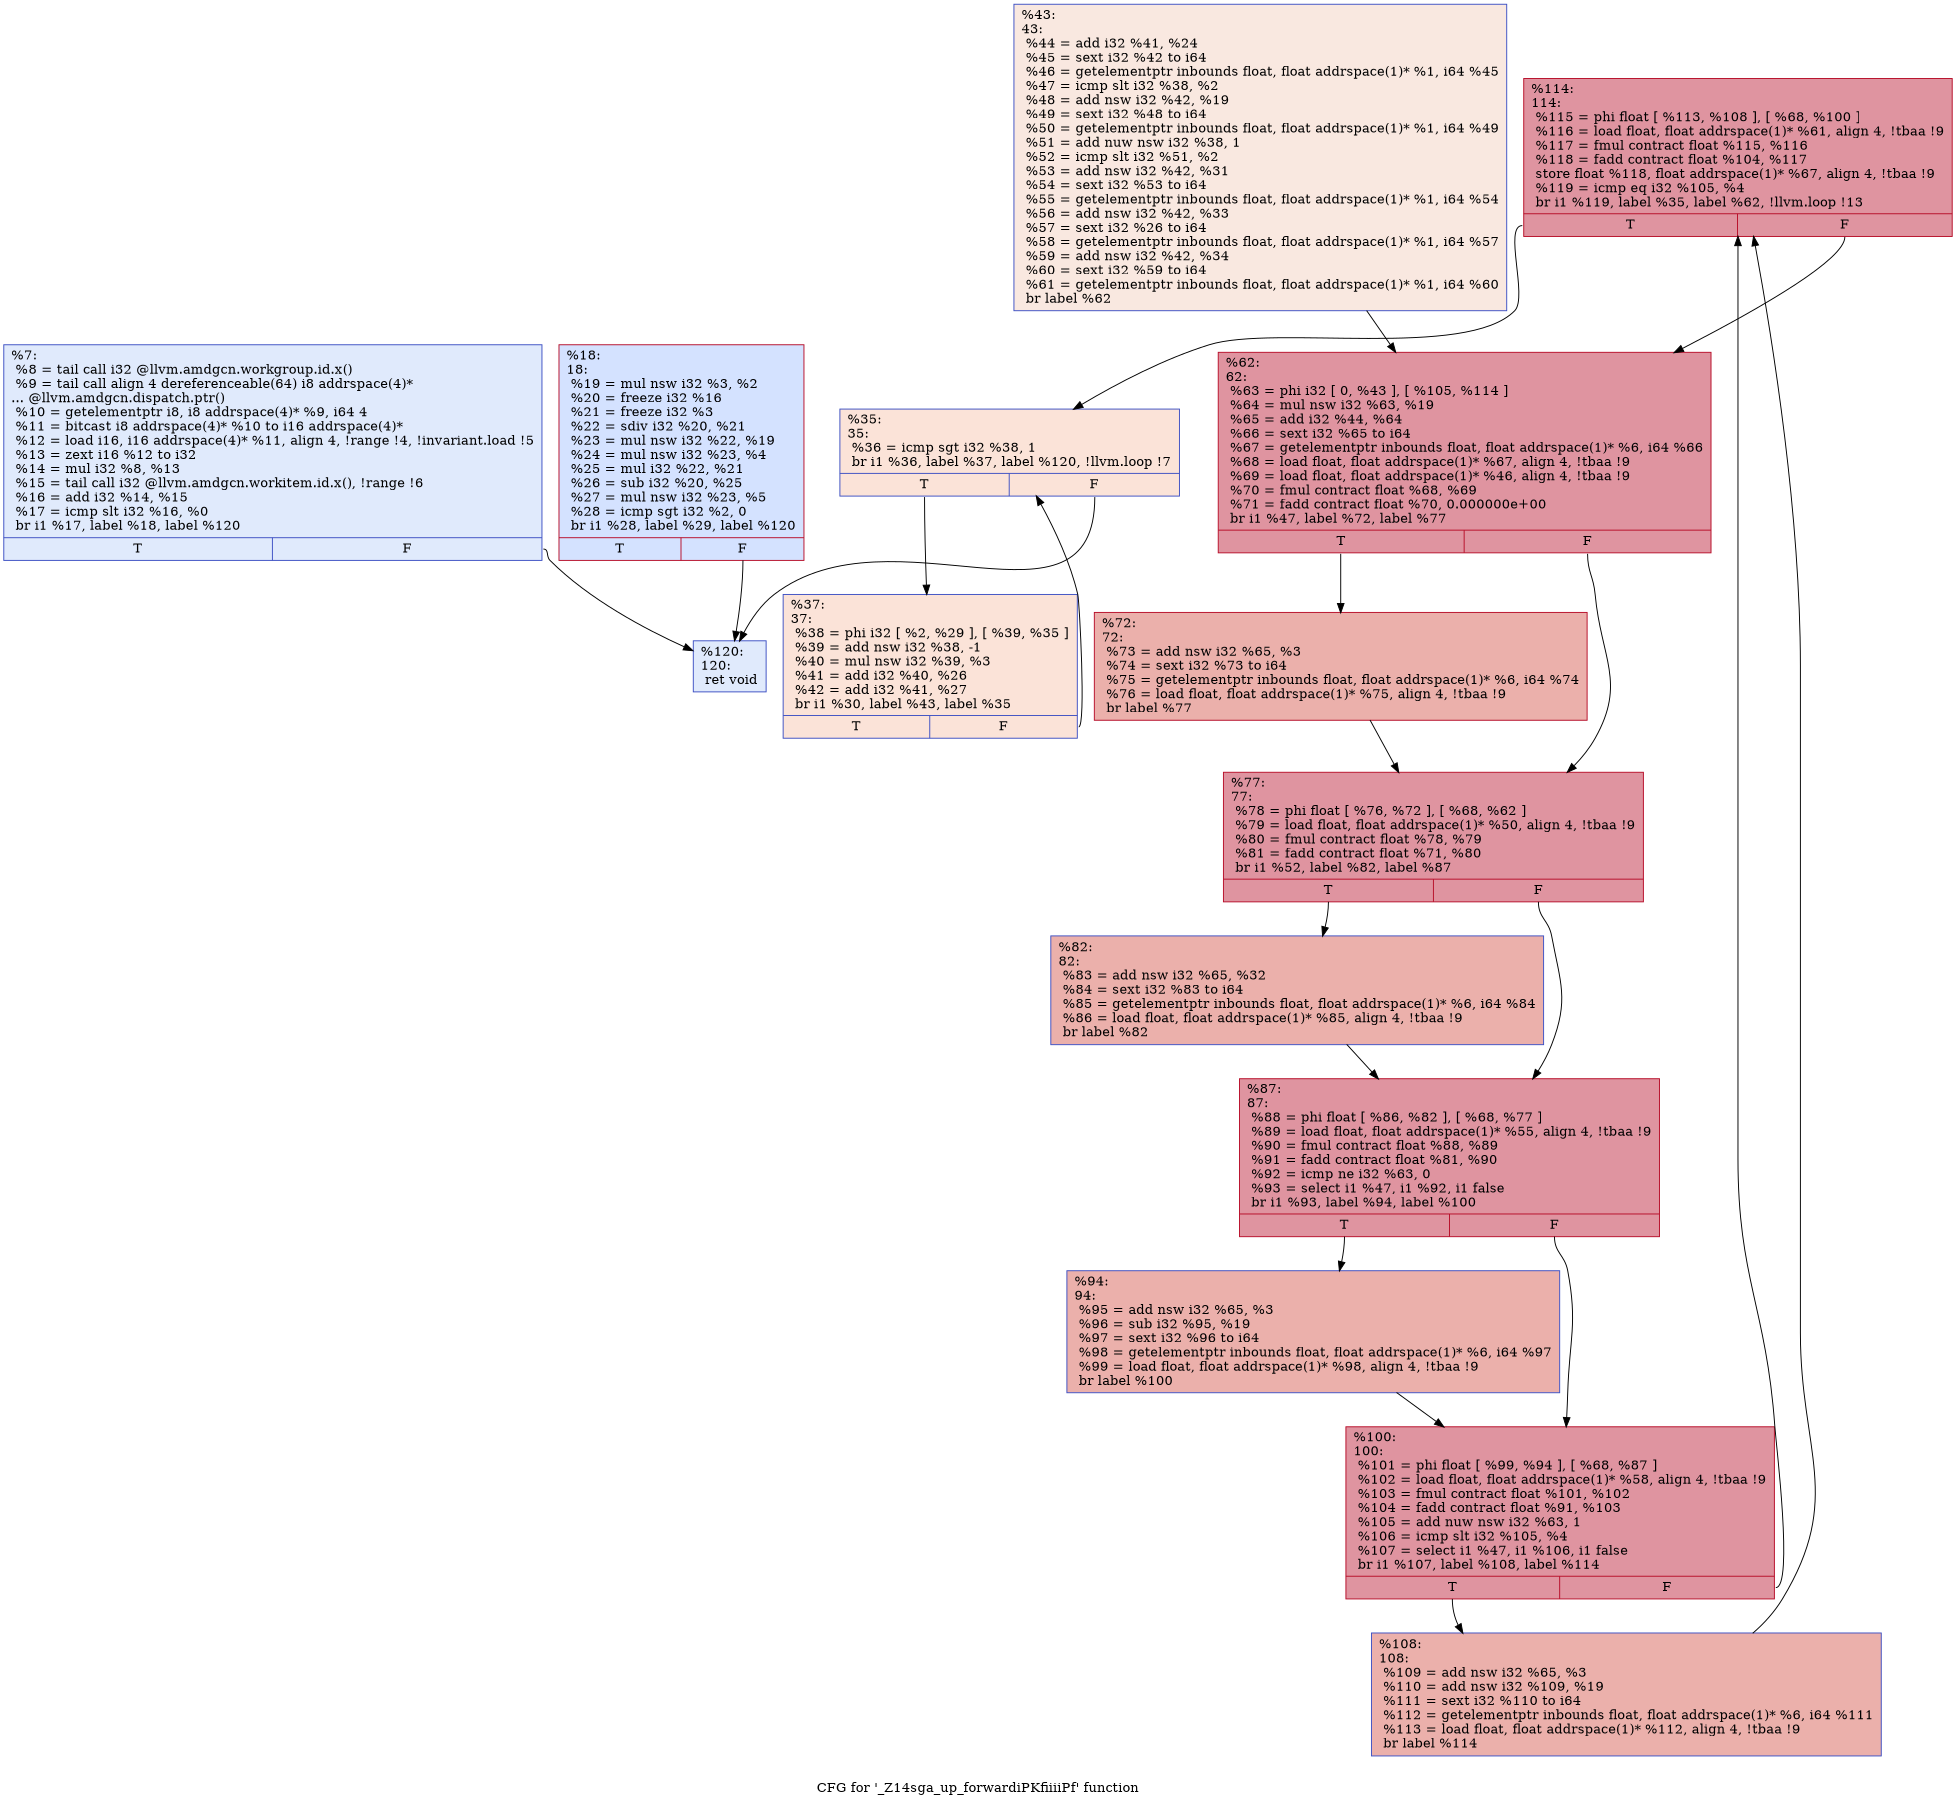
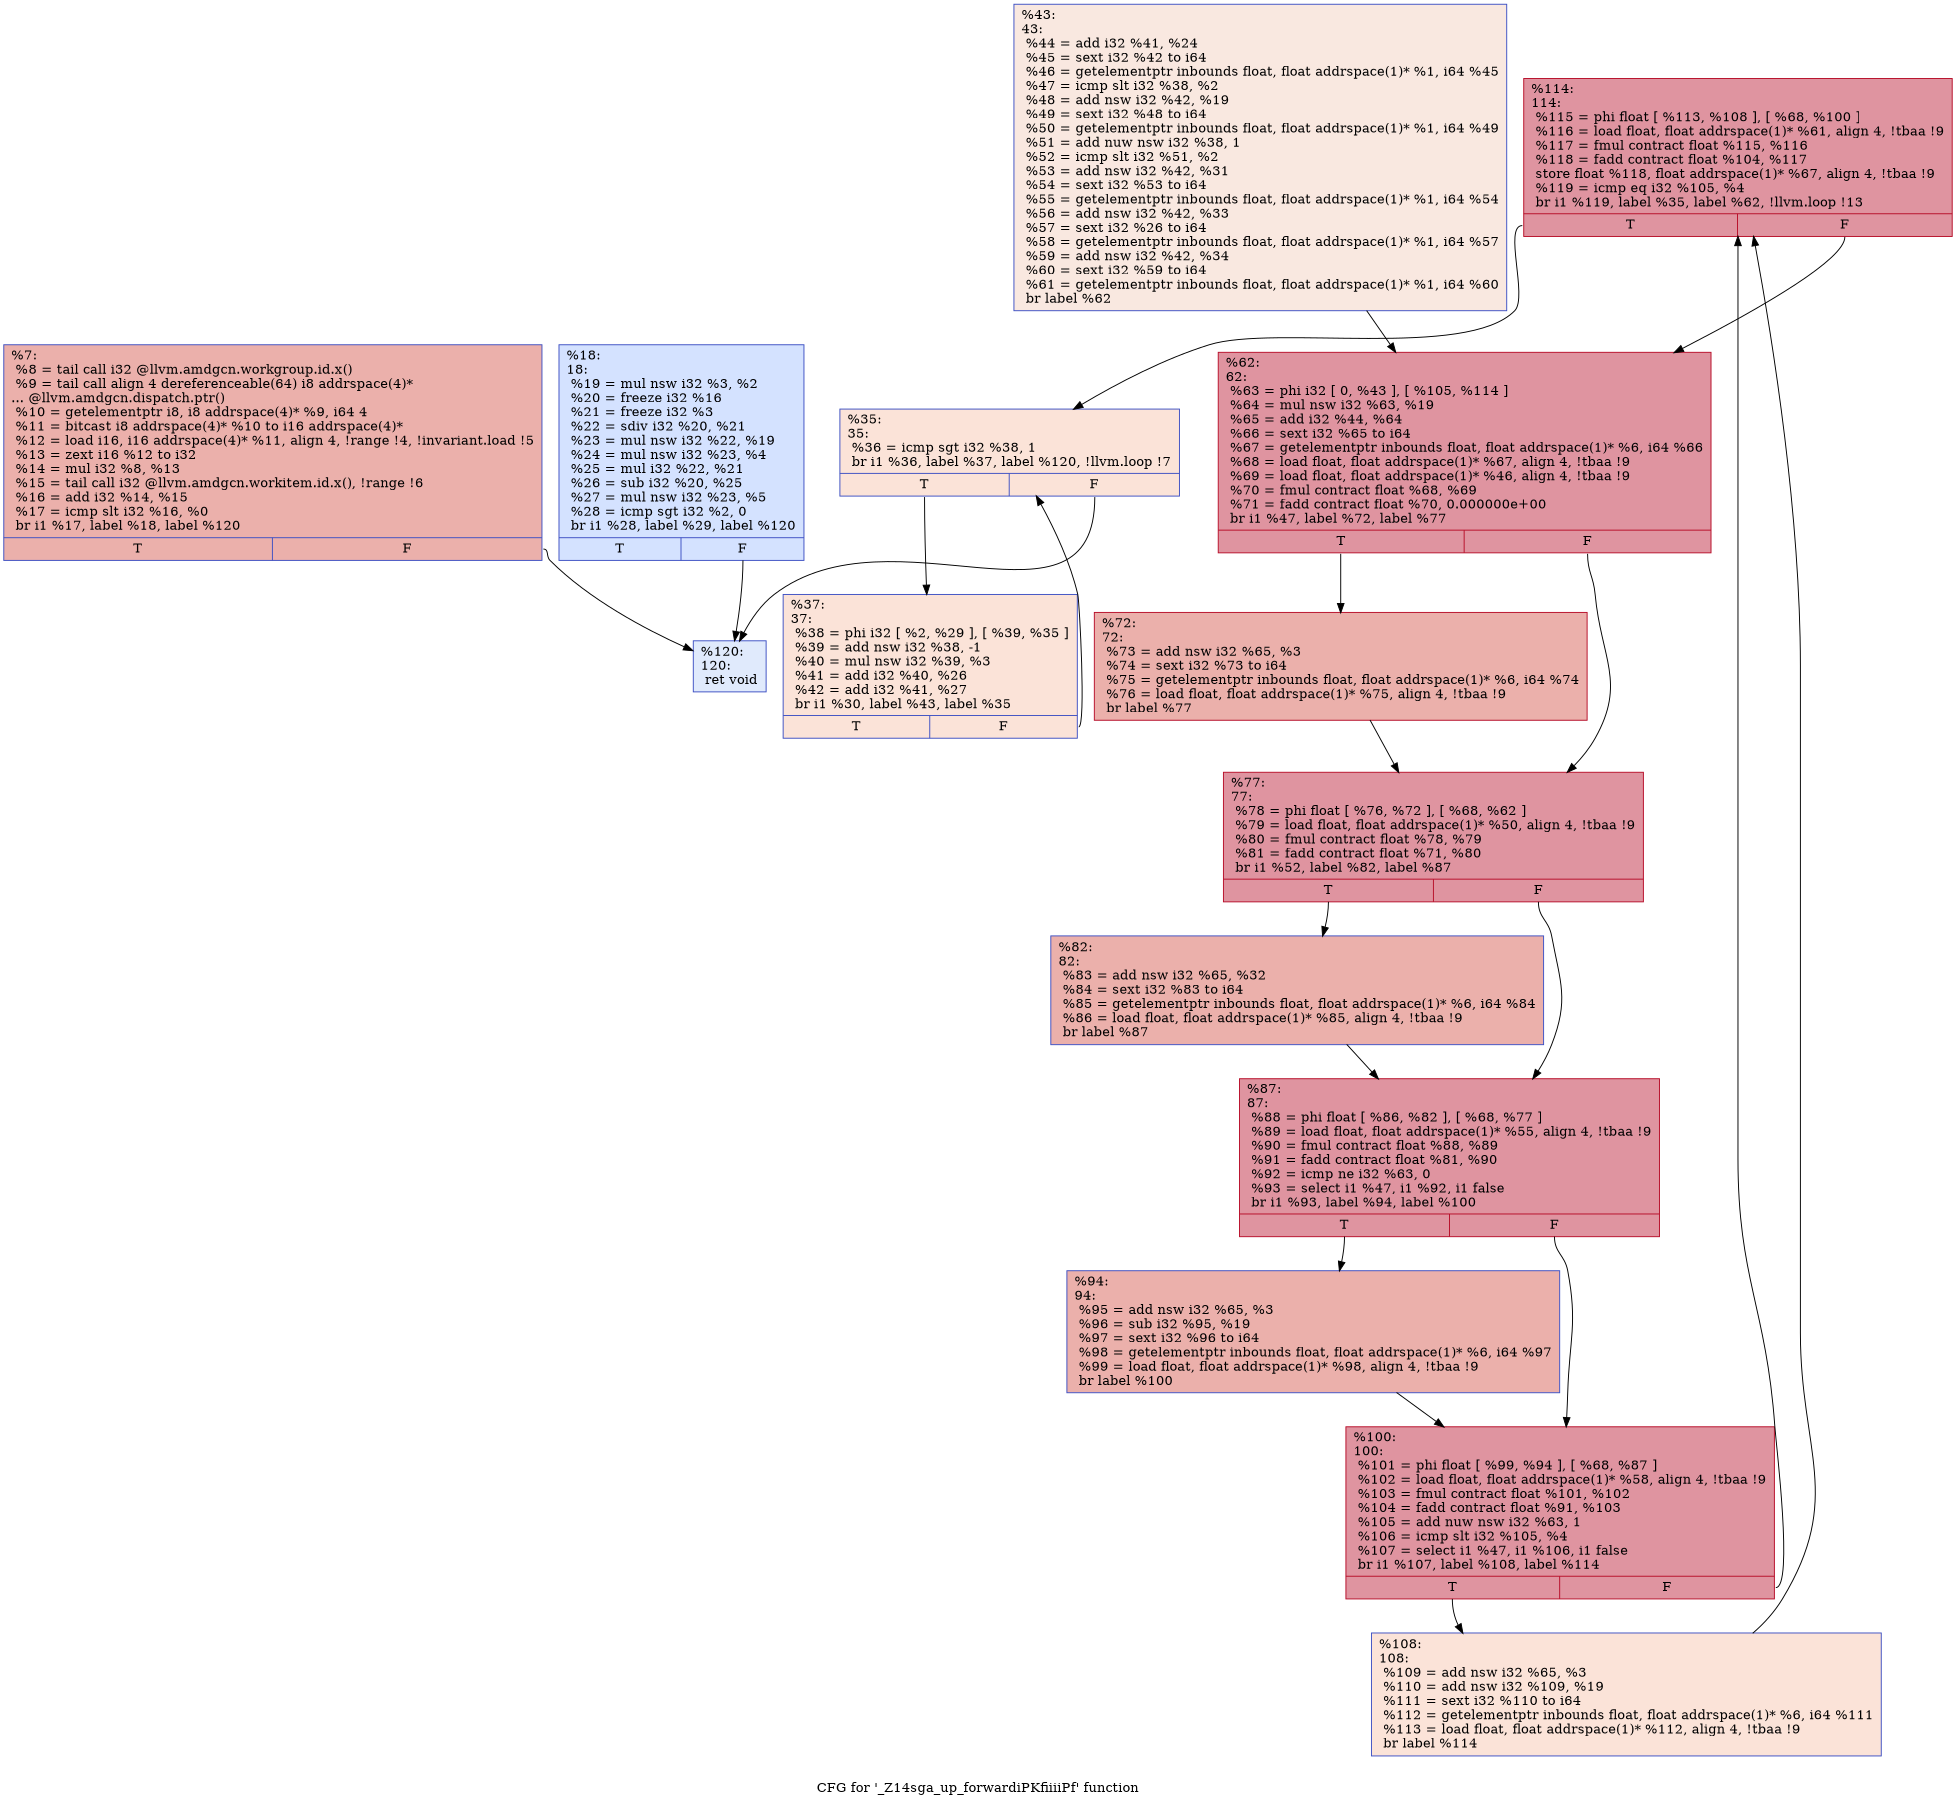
node "%7:": fillcolor #b9d0f970 -> #d24b4070
node "%18:": color #b70d28ff -> #3d50c3ff
node "%82:": text "br label %82" -> "br label %87"
node "%108:": fillcolor #d24b4070 -> #f6bfa670
